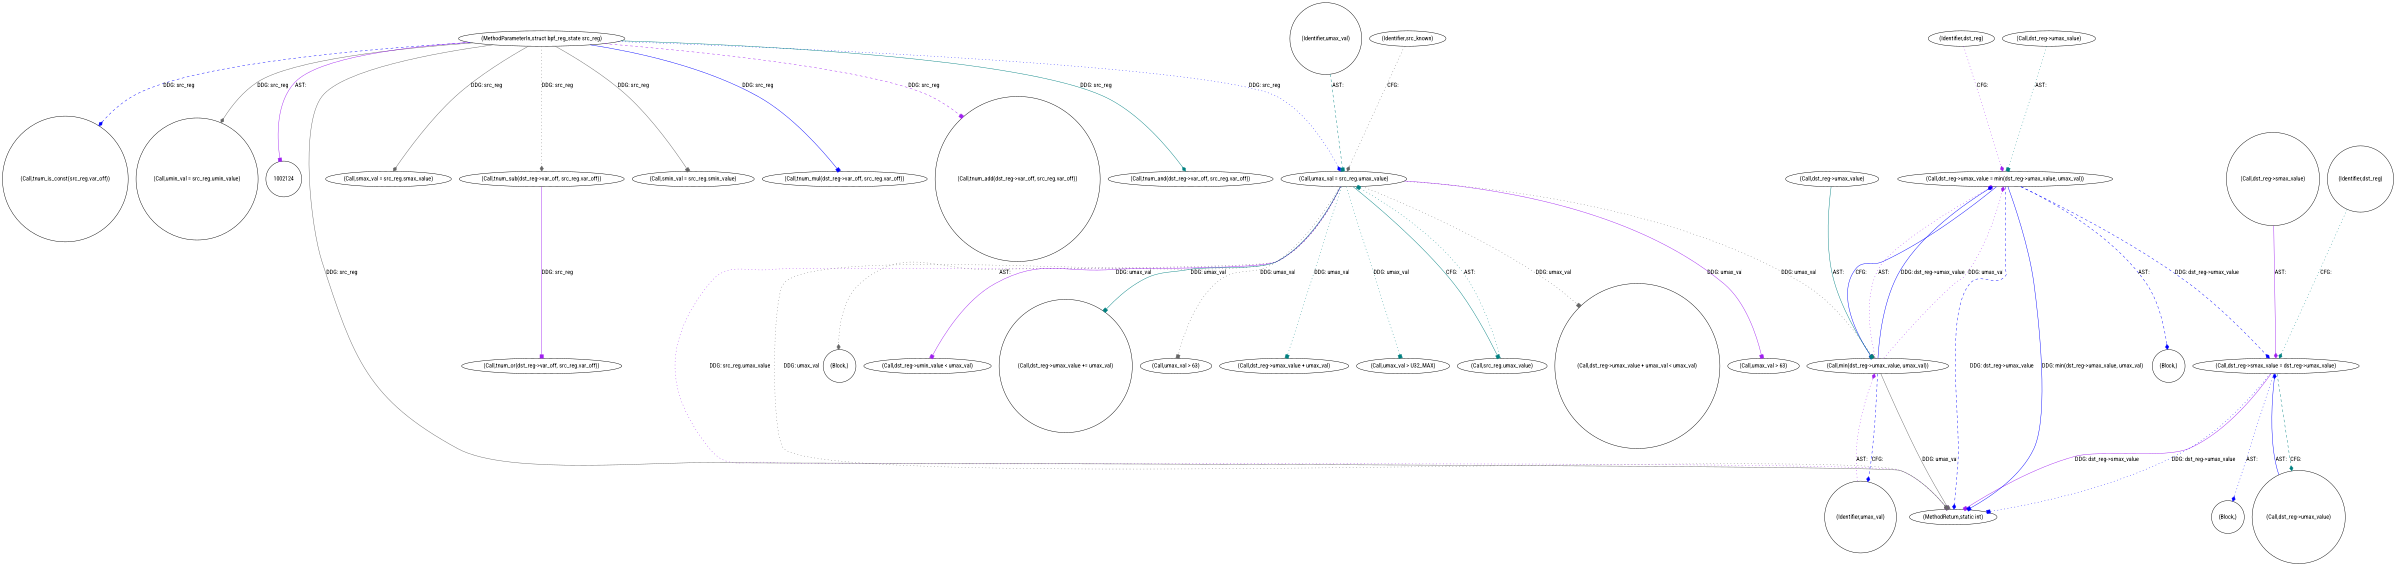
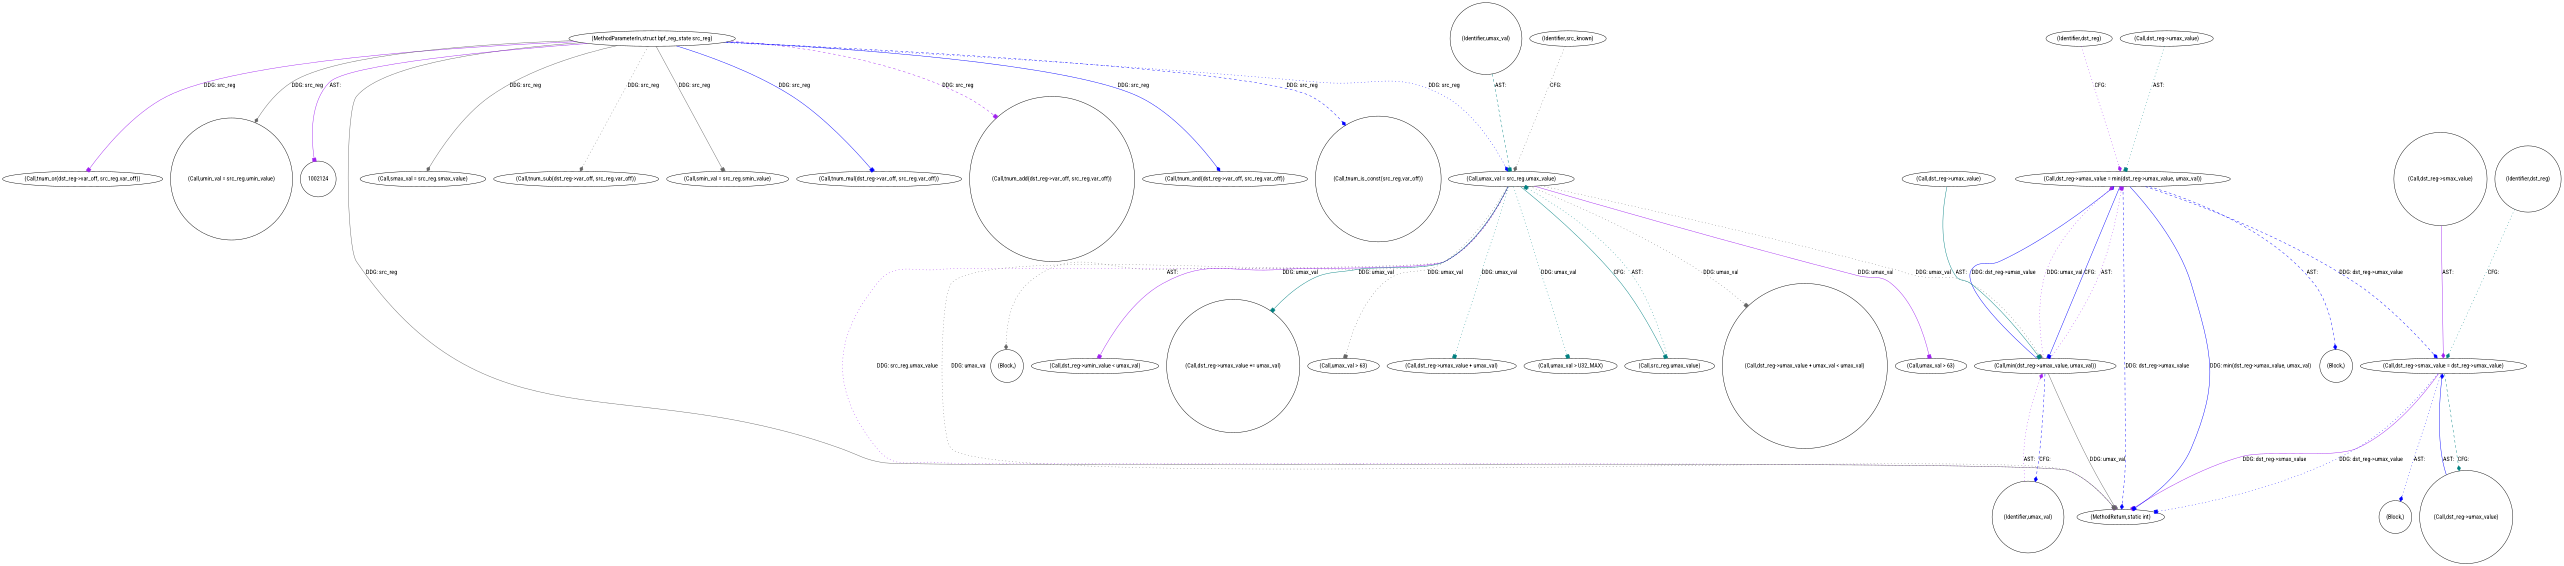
edge "(MethodParameterIn,struct bpf_reg_state src_reg)" -> "(Call,tnum_and(dst_reg->var_off, src_reg.var_off))": color teal -> blue
edge "(Call,tnum_sub(dst_reg->var_off, src_reg.var_off))" -> "(Call,tnum_or(dst_reg->var_off, src_reg.var_off))": now "(MethodParameterIn,struct bpf_reg_state src_reg)" -> "(Call,tnum_or(dst_reg->var_off, src_reg.var_off))"
